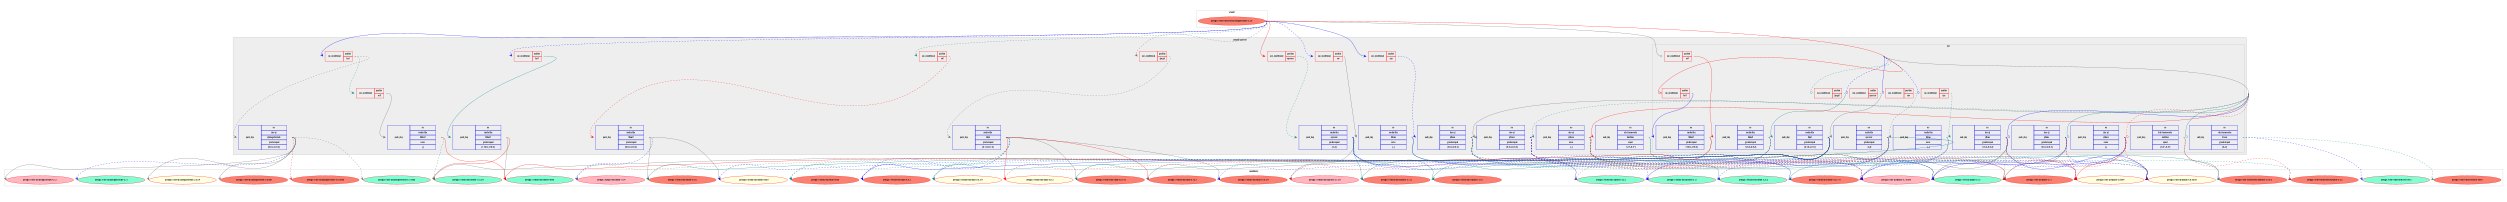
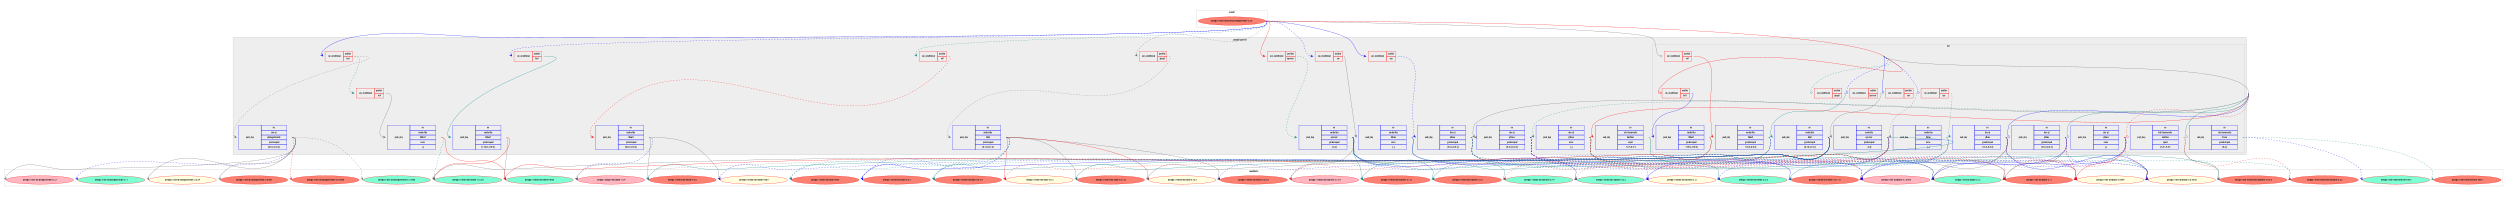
node "portage://media-libs/libjxl-0.9.2-r1": fillcolor lightyellow -> salmon
node "portage://media-libs/libjxl-0.10.3": fillcolor salmon -> lightyellow
node "portage://media-libs/openexr-3.2.4": added
node "portage://media-libs/openexr-3.1.7": fillcolor aquamarine -> lightyellow
